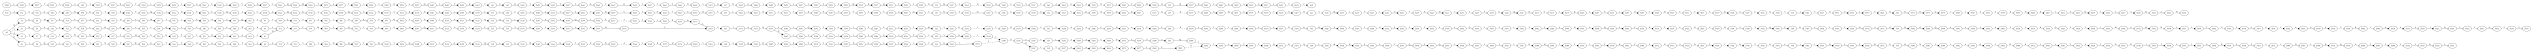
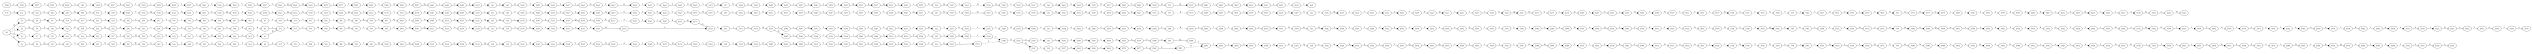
edge "S367" -> "S371": added, label "W"
